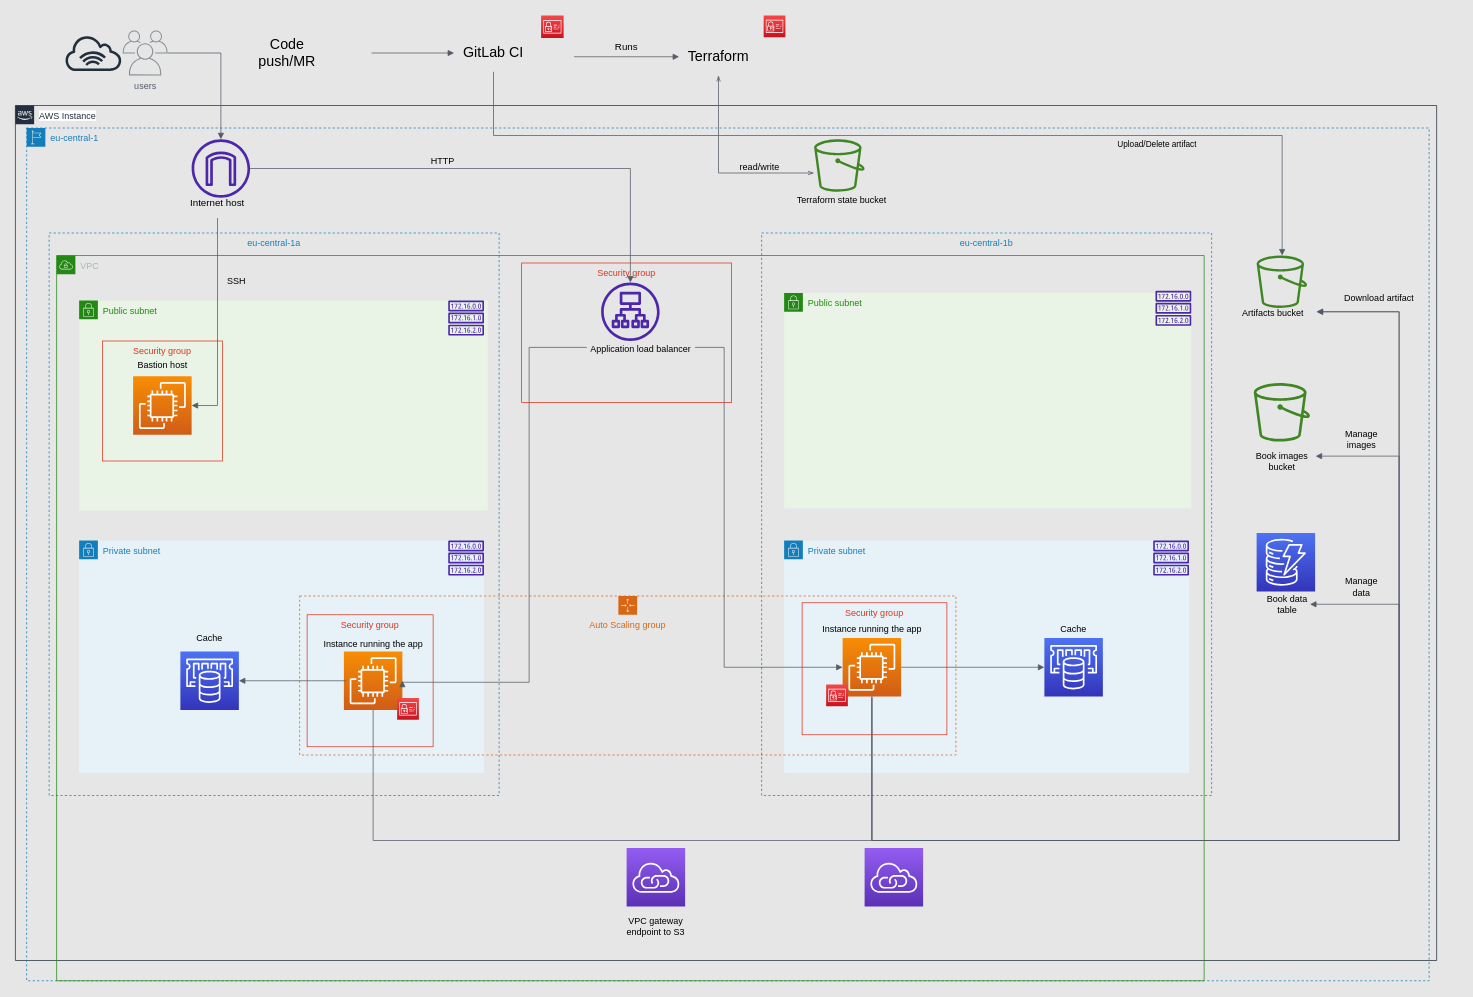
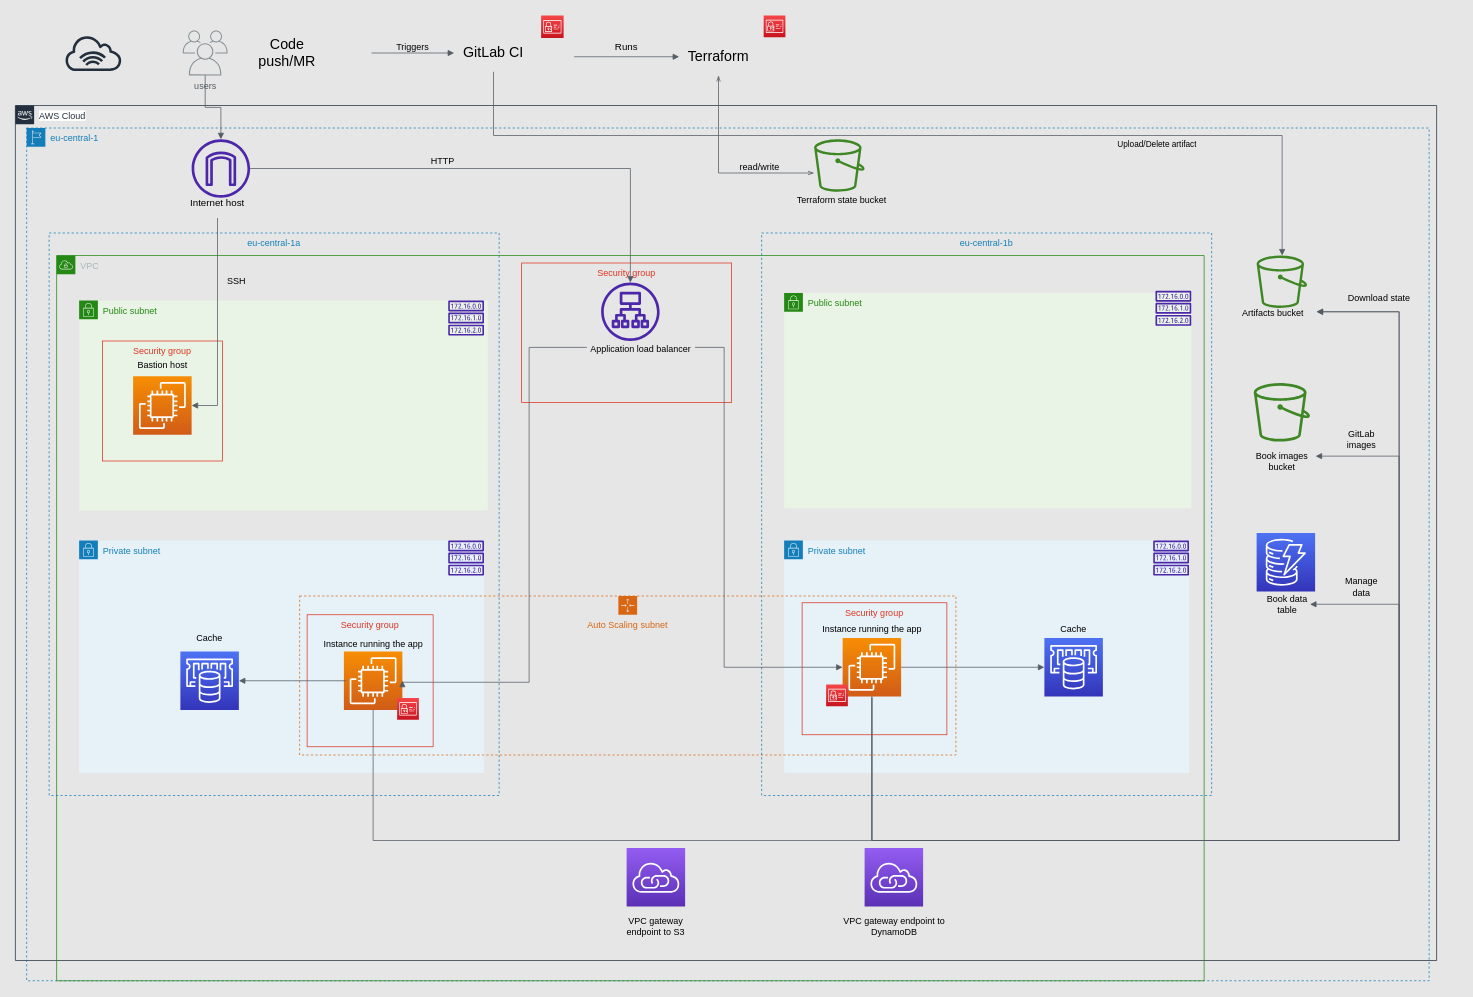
node "Triggers": added
node "users": moved (145, 53) -> (205, 53)
node "AWS Instance": label "AWS Instance" -> "AWS Cloud"
node "Download artifact": label "Download artifact" -> "Download state"
node "Manage images": label "Manage images" -> "GitLab images"
node "Auto Scaling group": label "Auto Scaling group" -> "Auto Scaling subnet"
node "VPC gateway endpoint to DynamoDB": added
